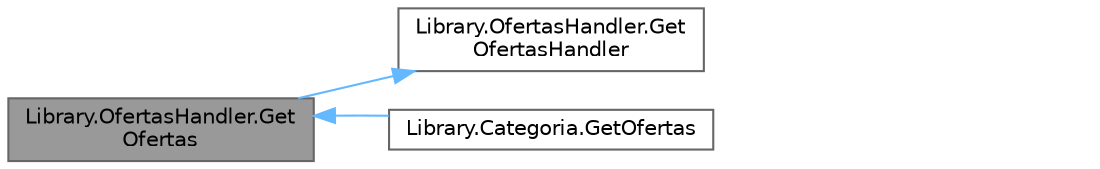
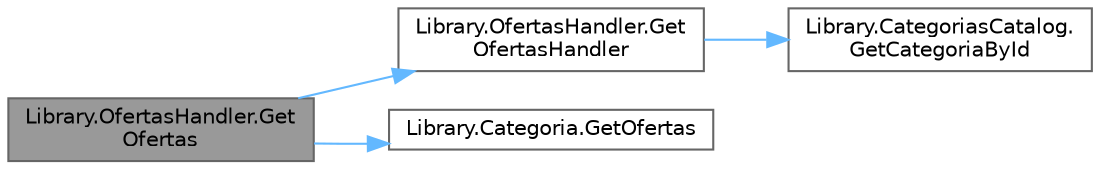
node "Library.CategoriasCatalog. GetCategoriaById": added
edge "Library.Categoria.GetOfertas" -> "Library.OfertasHandler.Get Ofertas": reversed
